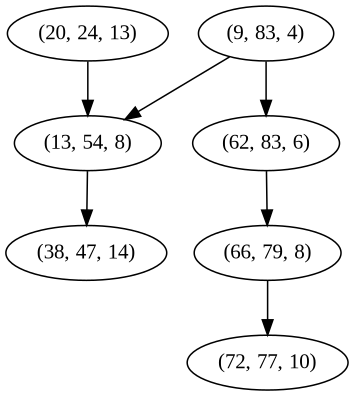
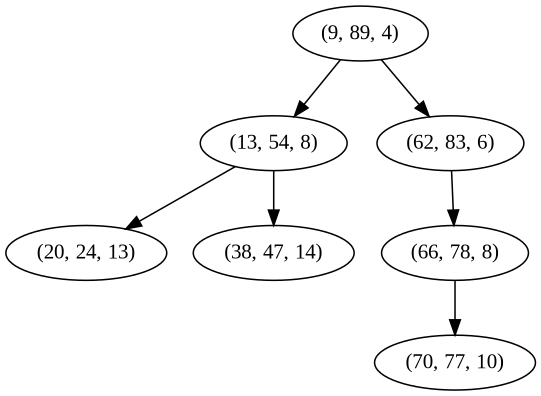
node "(9, 83, 4)": label "(9, 83, 4)" -> "(9, 89, 4)"
edge "(20, 24, 13)" -> "(13, 54, 8)": reversed
node "(66, 79, 8)": label "(66, 79, 8)" -> "(66, 78, 8)"
node "(72, 77, 10)": label "(72, 77, 10)" -> "(70, 77, 10)"
